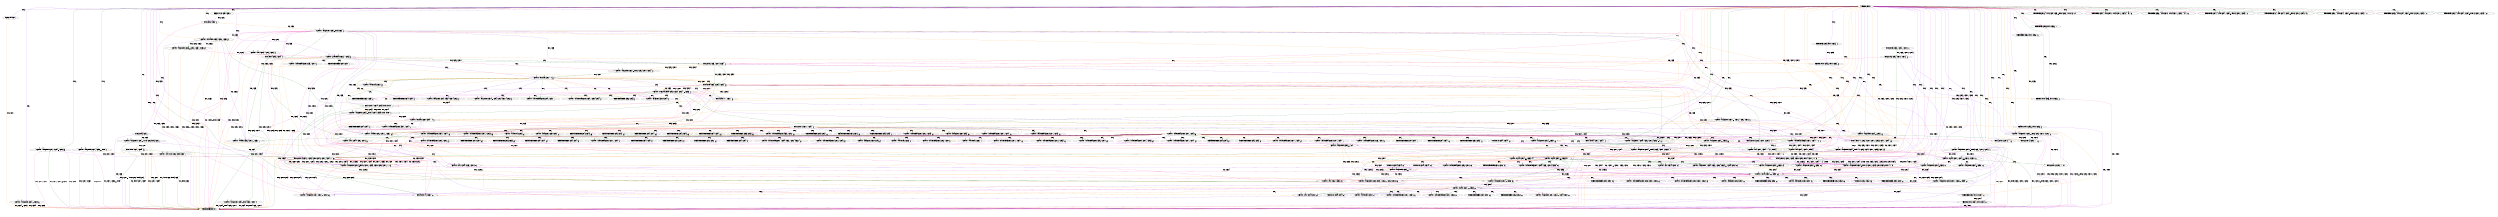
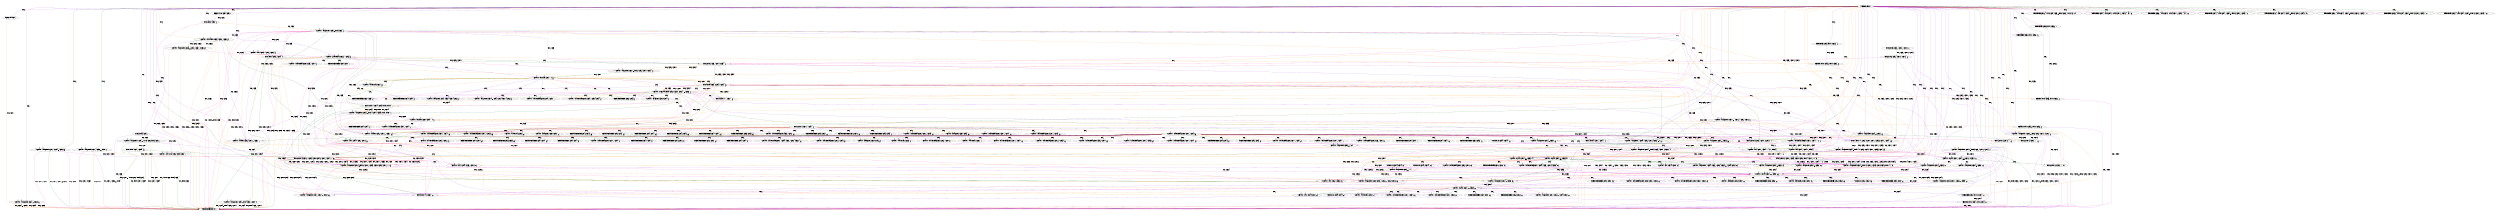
edge "(FUN3,FUN3(VAR3))" -> "(<operator>.cast,(struct VAR6*)FUN3(VAR3))": added, label "DDG: VAR3"
